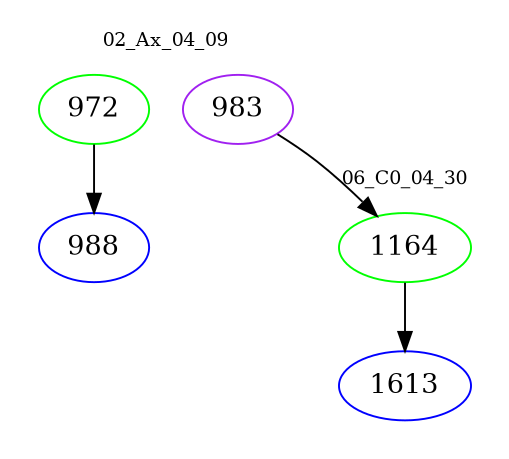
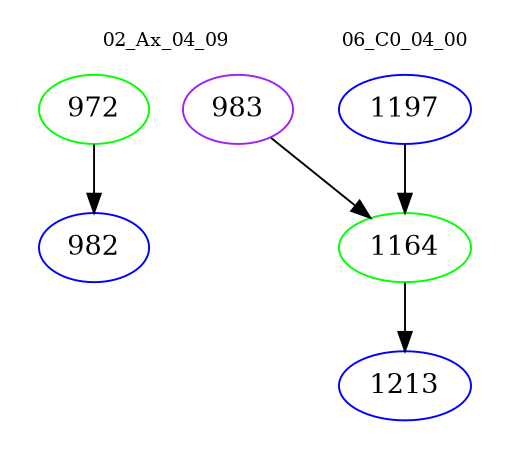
node "1197": added
cluster "06_C0_04_30": label "06_C0_04_30" -> "06_C0_04_00"
node "988": label "988" -> "982"
node "1613": label "1613" -> "1213"
